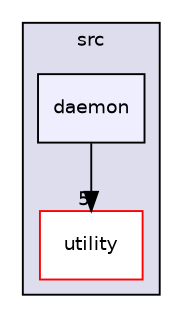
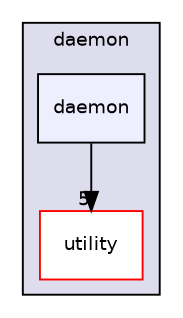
cluster "src": label "src" -> "daemon"
